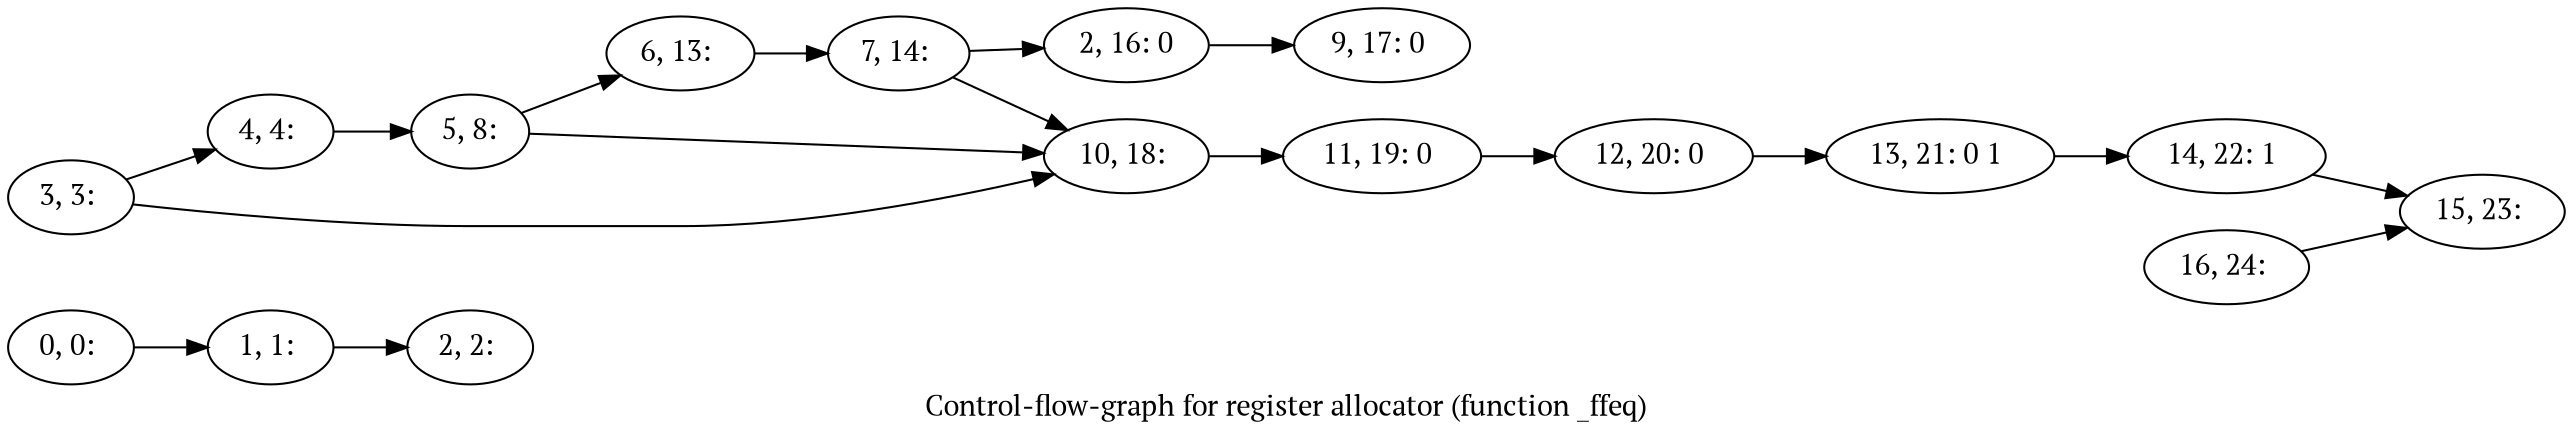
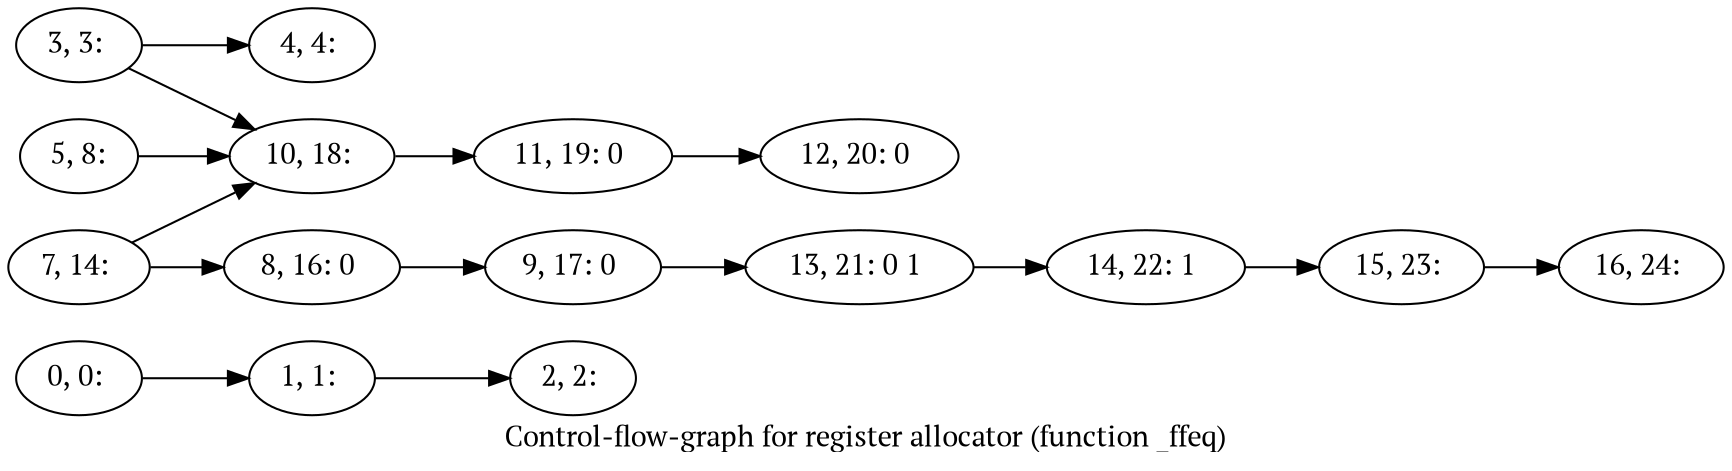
node "2, 16: 0": label "2, 16: 0" -> "8, 16: 0"
node "6, 13:": removed
edge "4, 4:" -> "5, 8:": removed
edge "12, 20: 0" -> "13, 21: 0 1": now "9, 17: 0" -> "13, 21: 0 1"
edge "16, 24:" -> "15, 23:": reversed
